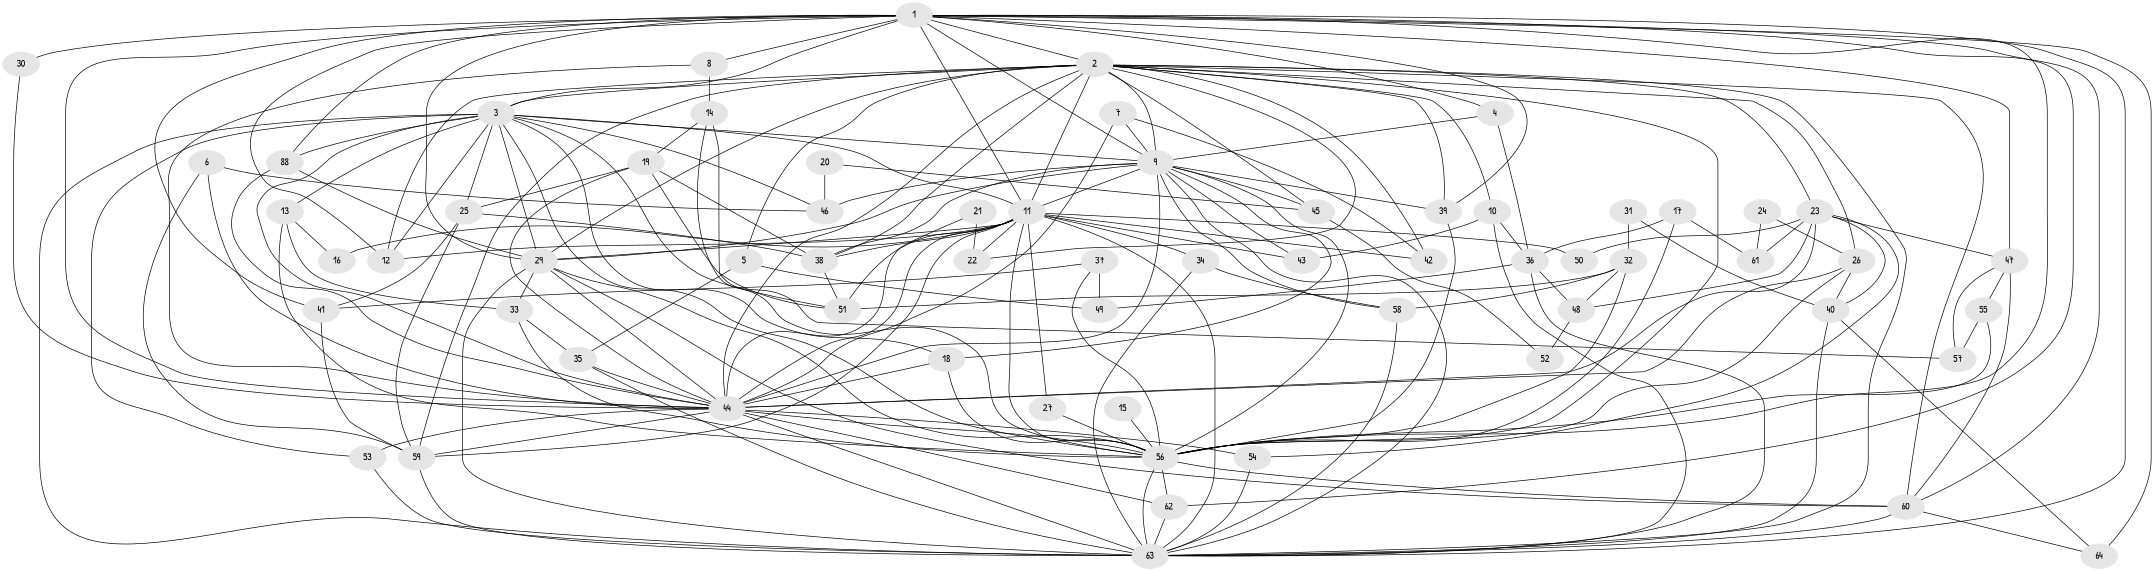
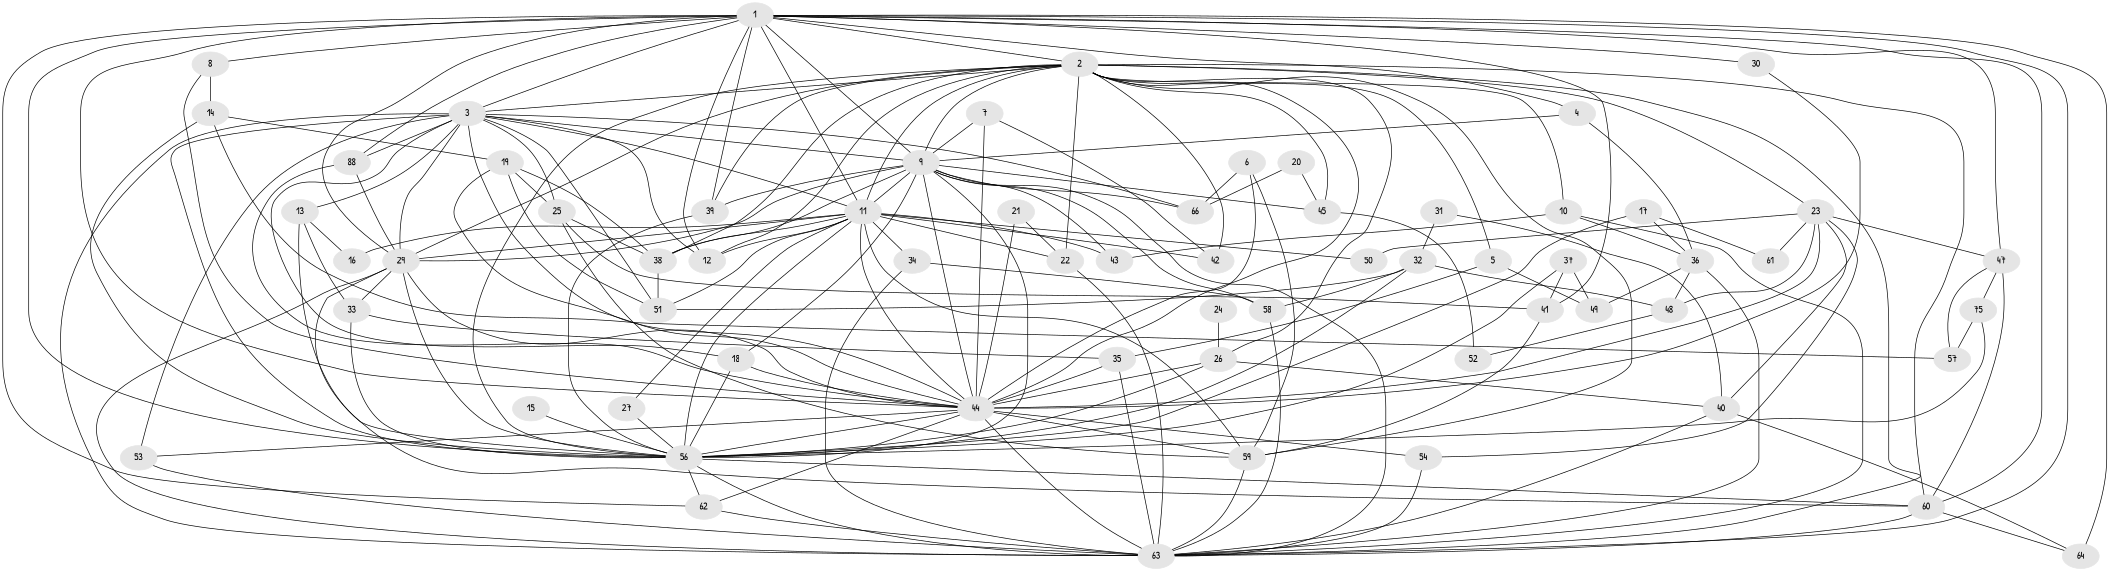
node "46": label "46" -> "66"
edge "24" -- "61": removed
node "55": label "55" -> "75"
edge "11" -- "63": now "22" -- "63"
